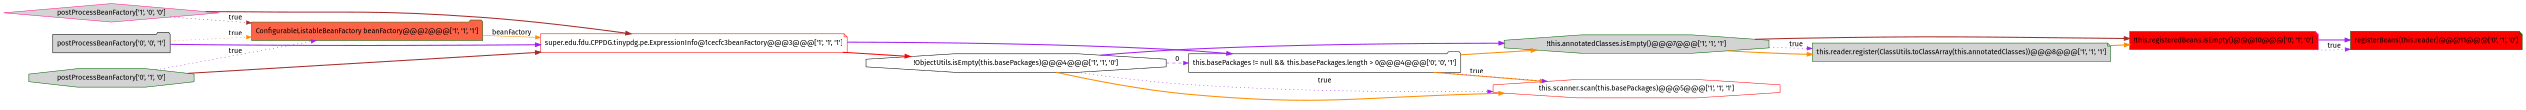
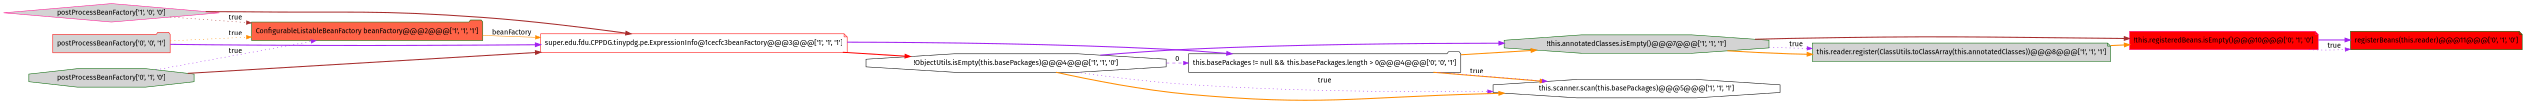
node "postProcessBeanFactory['0', '0', '1']": color black -> red
node "this.scanner.scan(this.basePackages)@@@5@@@['1', '1', '1']": color red -> black
